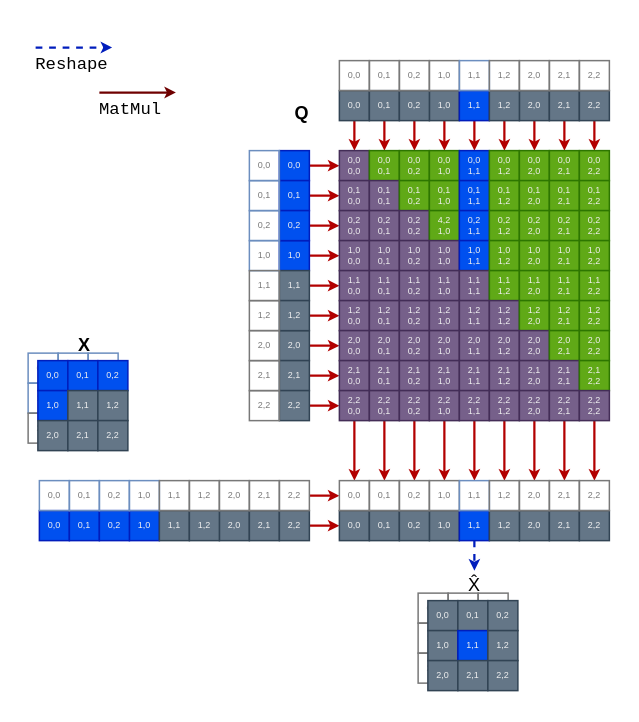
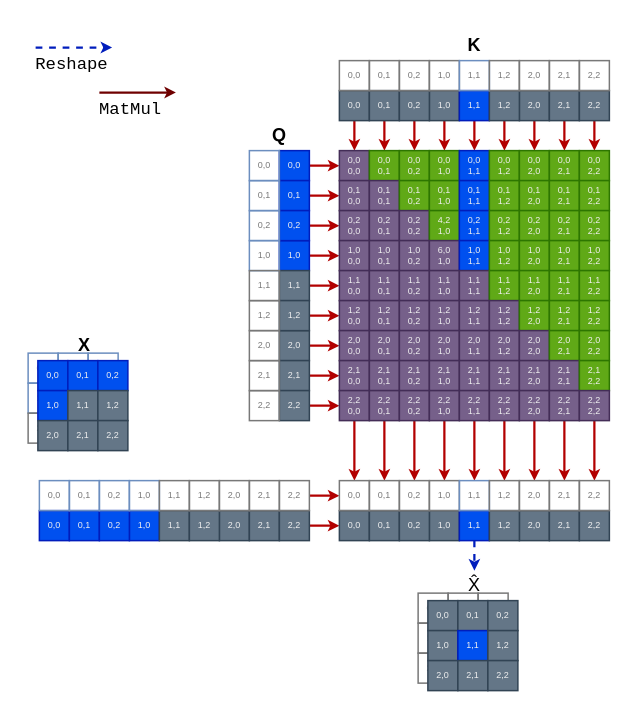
node "K": added
node "Q": moved (302, 113) -> (279, 135)
node "1,0 1,0": label "1,0 1,0" -> "6,0 1,0"
